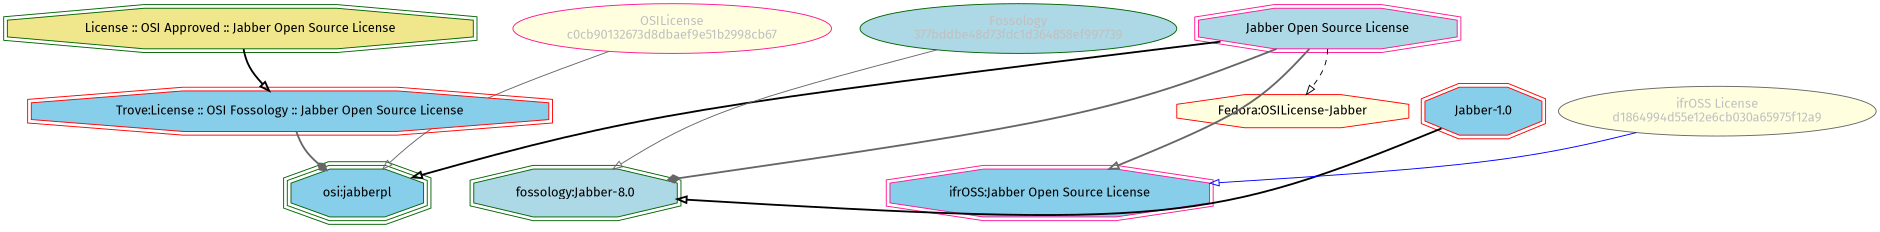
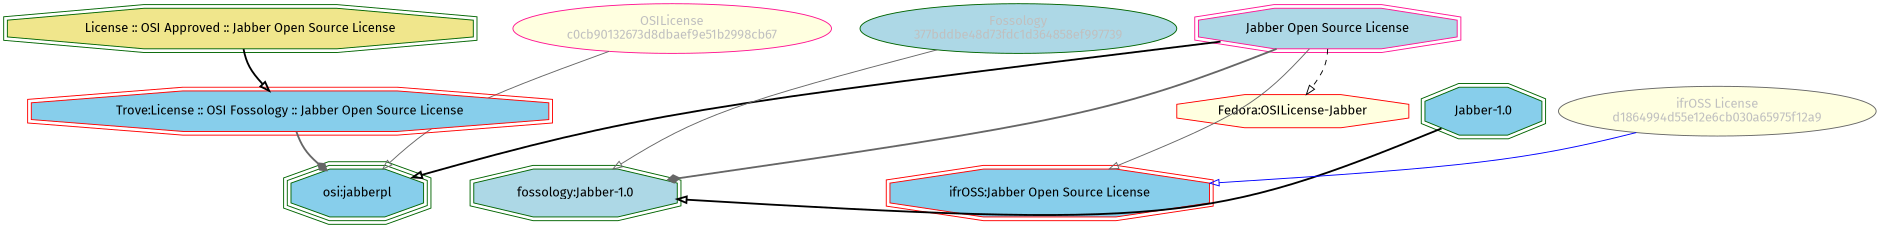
node "Jabber-1.0": color red -> darkgreen
edge "Jabber Open Source License" -> "ifrOSS:Jabber Open Source License": style bold -> solid
node "fossology:Jabber-8.0": label "fossology:Jabber-8.0" -> "fossology:Jabber-1.0"
node "ifrOSS:Jabber Open Source License": color deeppink -> red
